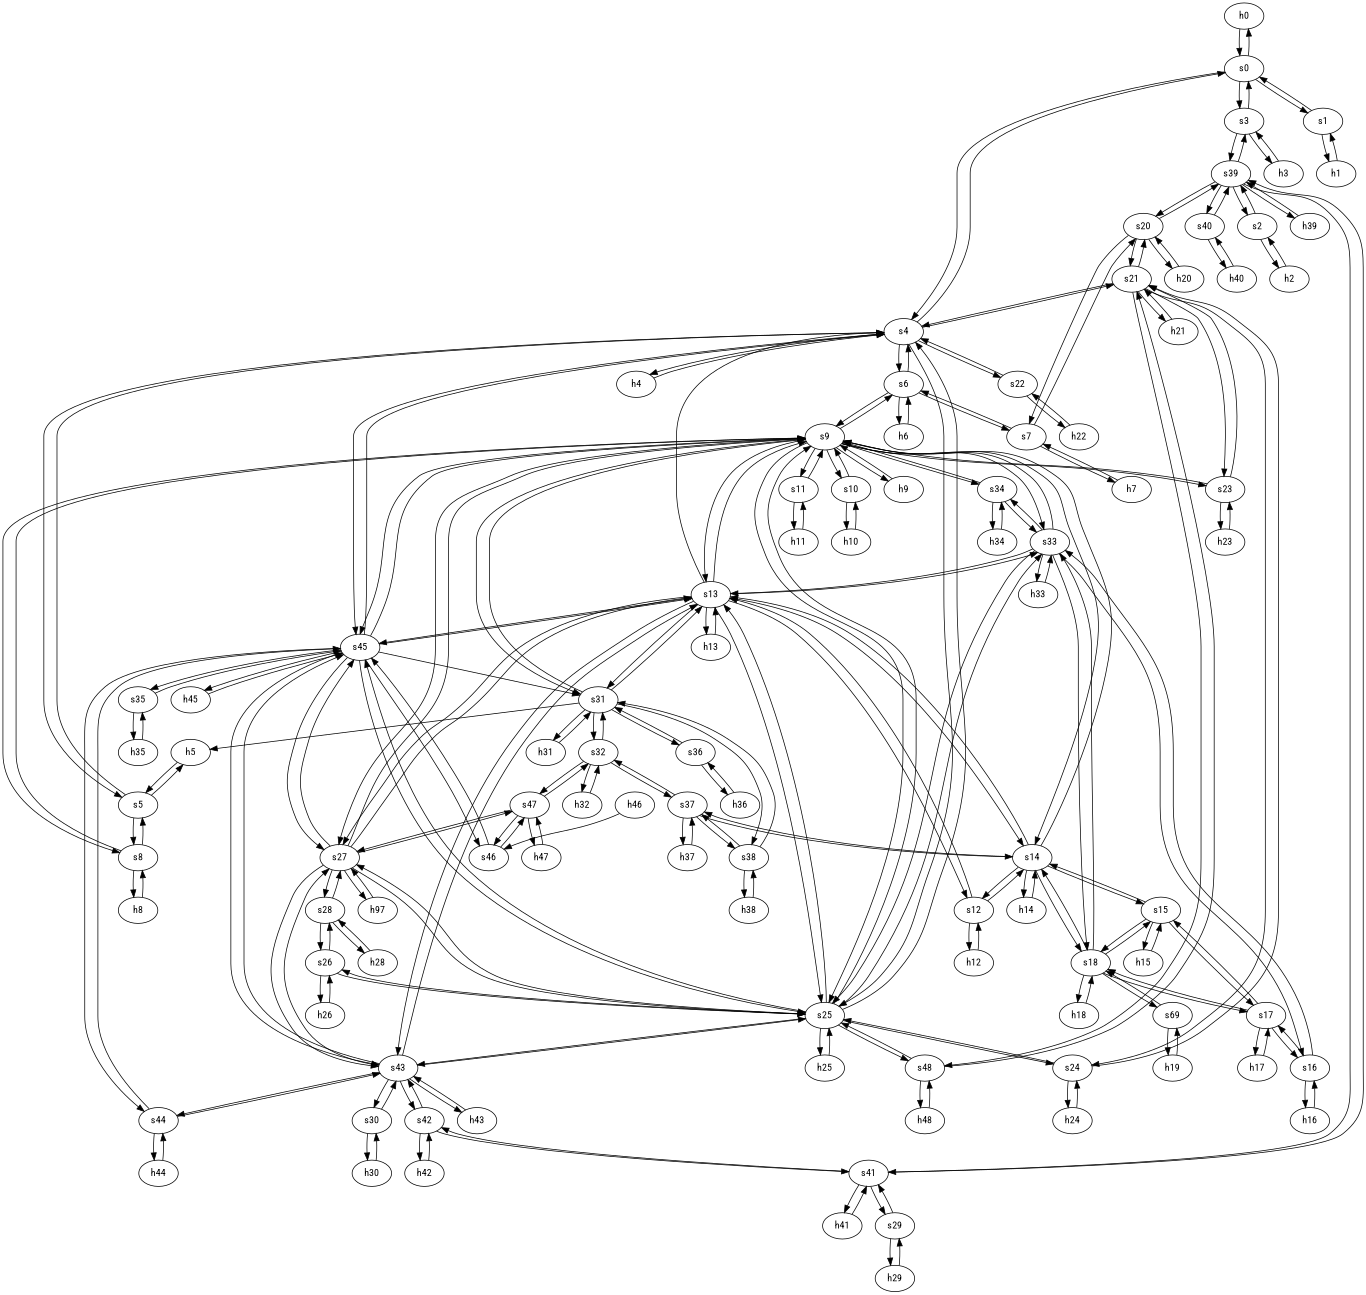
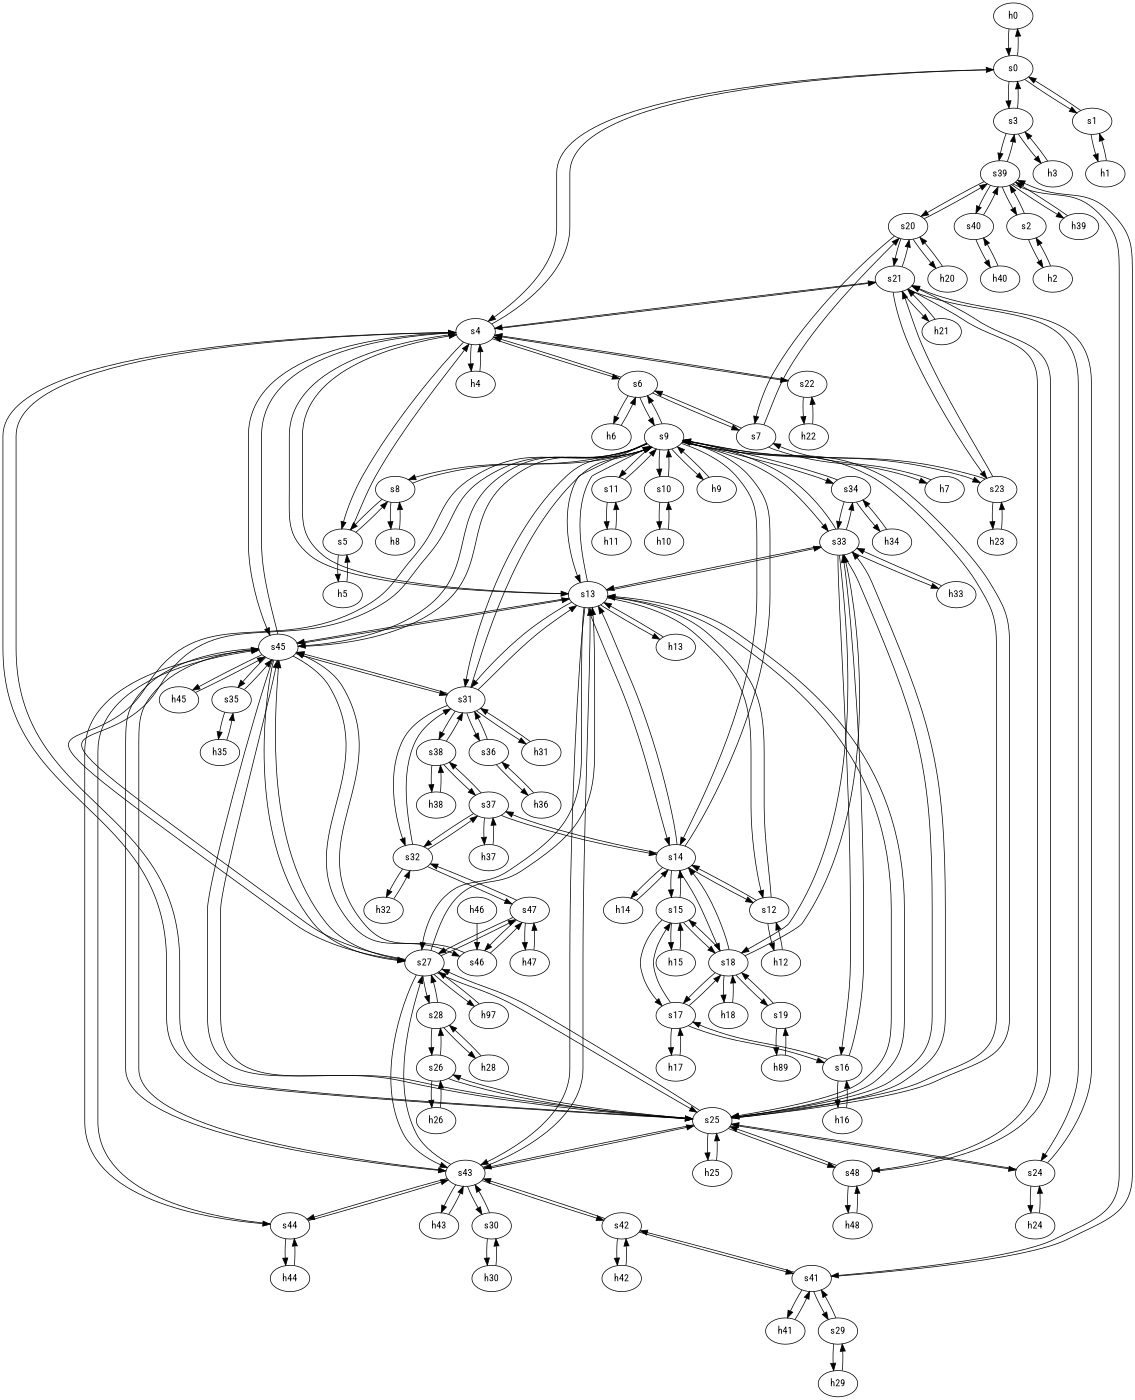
edge "s4" -> "s13": added
edge "s31" -> "h5": now "s31" -> "s45"
node "s69": label "s69" -> "s19"
node "h19": label "h19" -> "h89"
